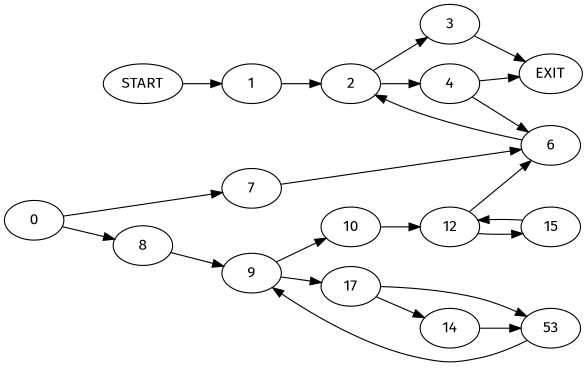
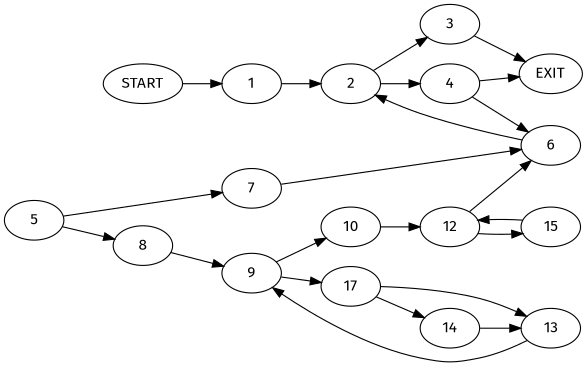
node "0": label "0" -> "5"
node "53": label "53" -> "13"
